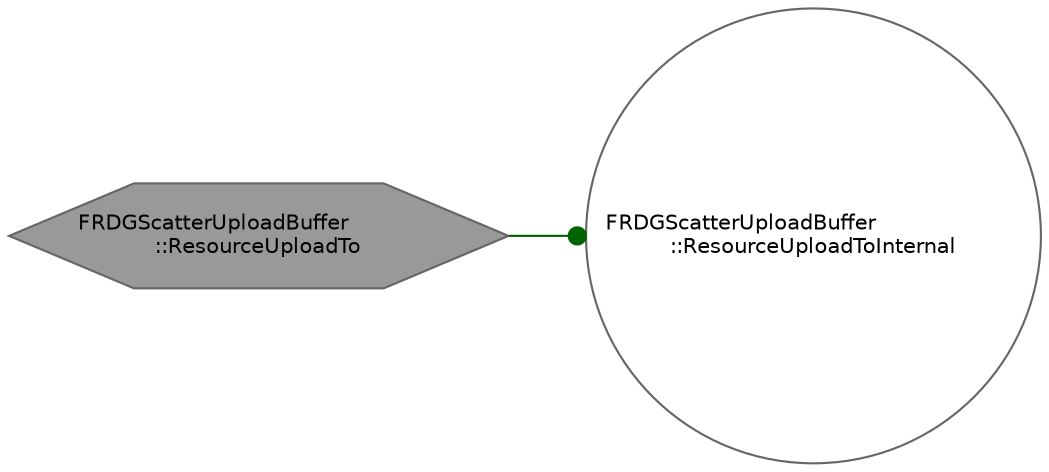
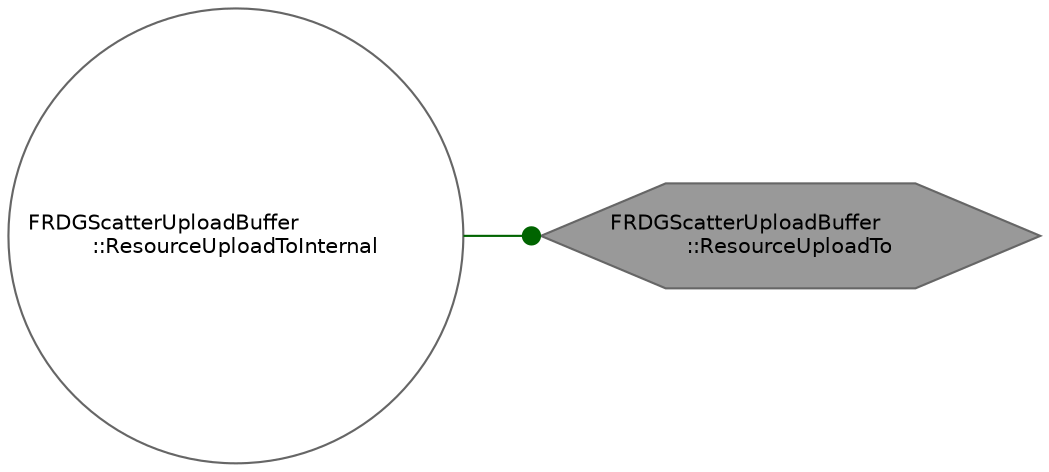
edge "FRDGScatterUploadBuffer ::ResourceUploadTo" -> "FRDGScatterUploadBuffer ::ResourceUploadToInternal": reversed
